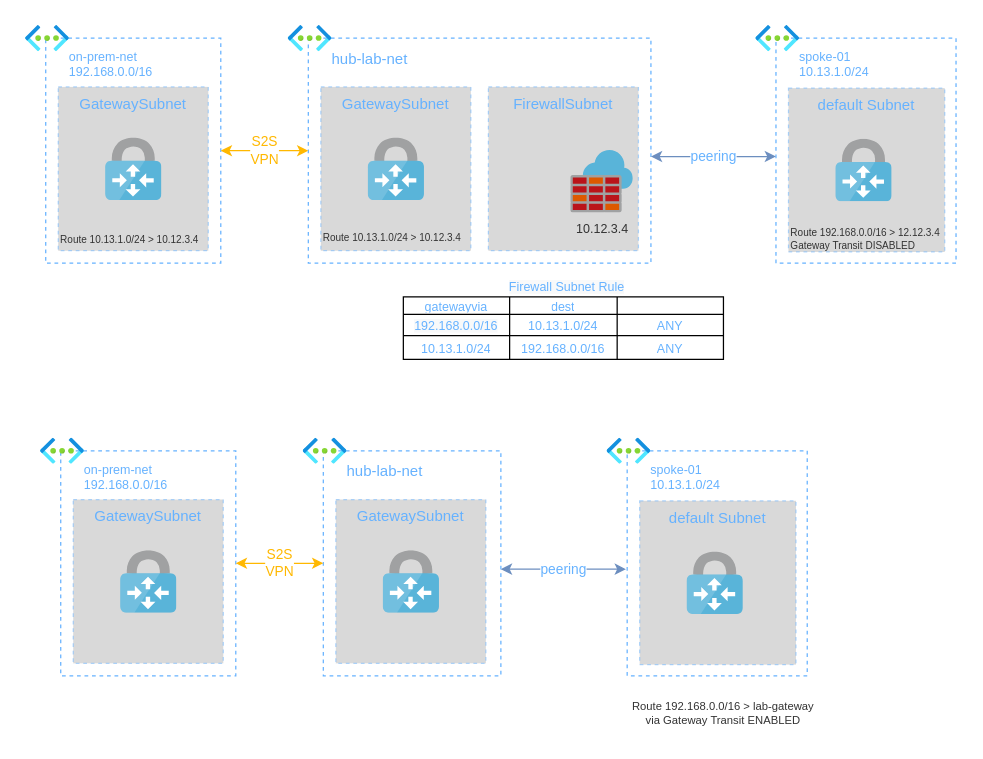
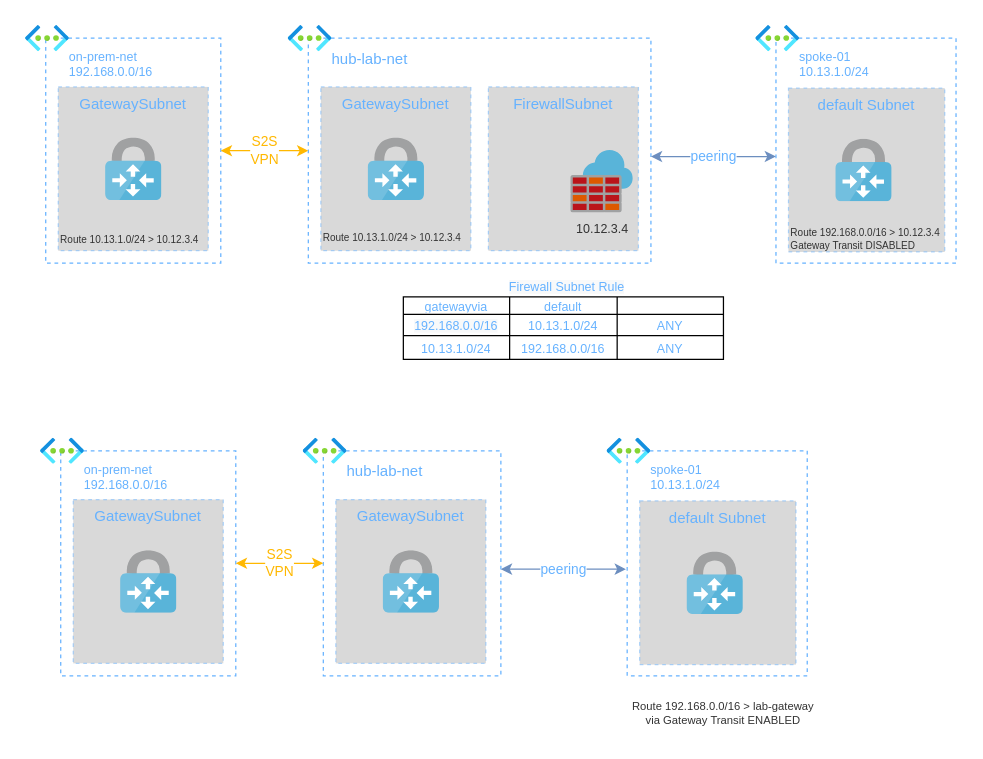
node "Route 192.168.0.0/16 > 12.12.3.4 Gateway Transit DISABLED": label "Route 192.168.0.0/16 > 12.12.3.4 Gateway Transit DISABLED" -> "Route 192.168.0.0/16 > 10.12.3.4 Gateway Transit DISABLED"
node "dest": label "dest" -> "default"
